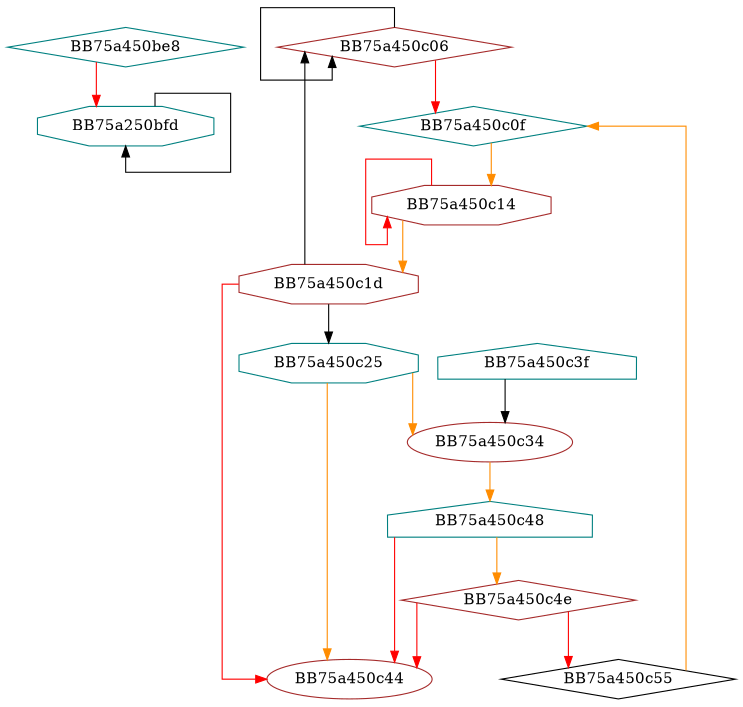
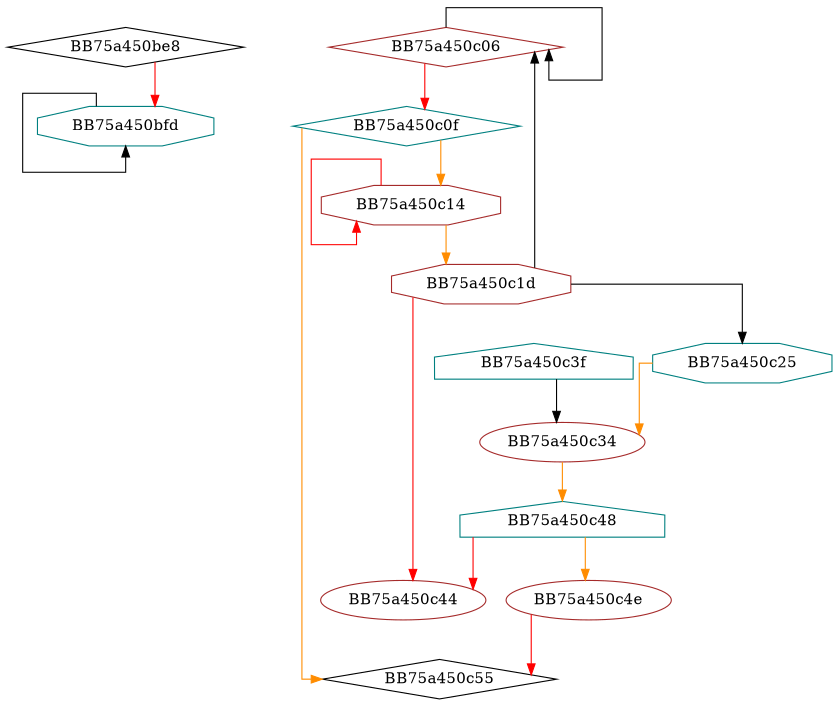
node "BB75a450be8": color teal -> black
node "BB75a250bfd": label "BB75a250bfd" -> "BB75a450bfd"
edge "BB75a450c55" -> "BB75a450c0f": reversed
edge "BB75a450c25" -> "BB75a450c44": removed
node "BB75a450c4e": shape diamond -> ellipse
edge "BB75a450c4e" -> "BB75a450c44": removed
